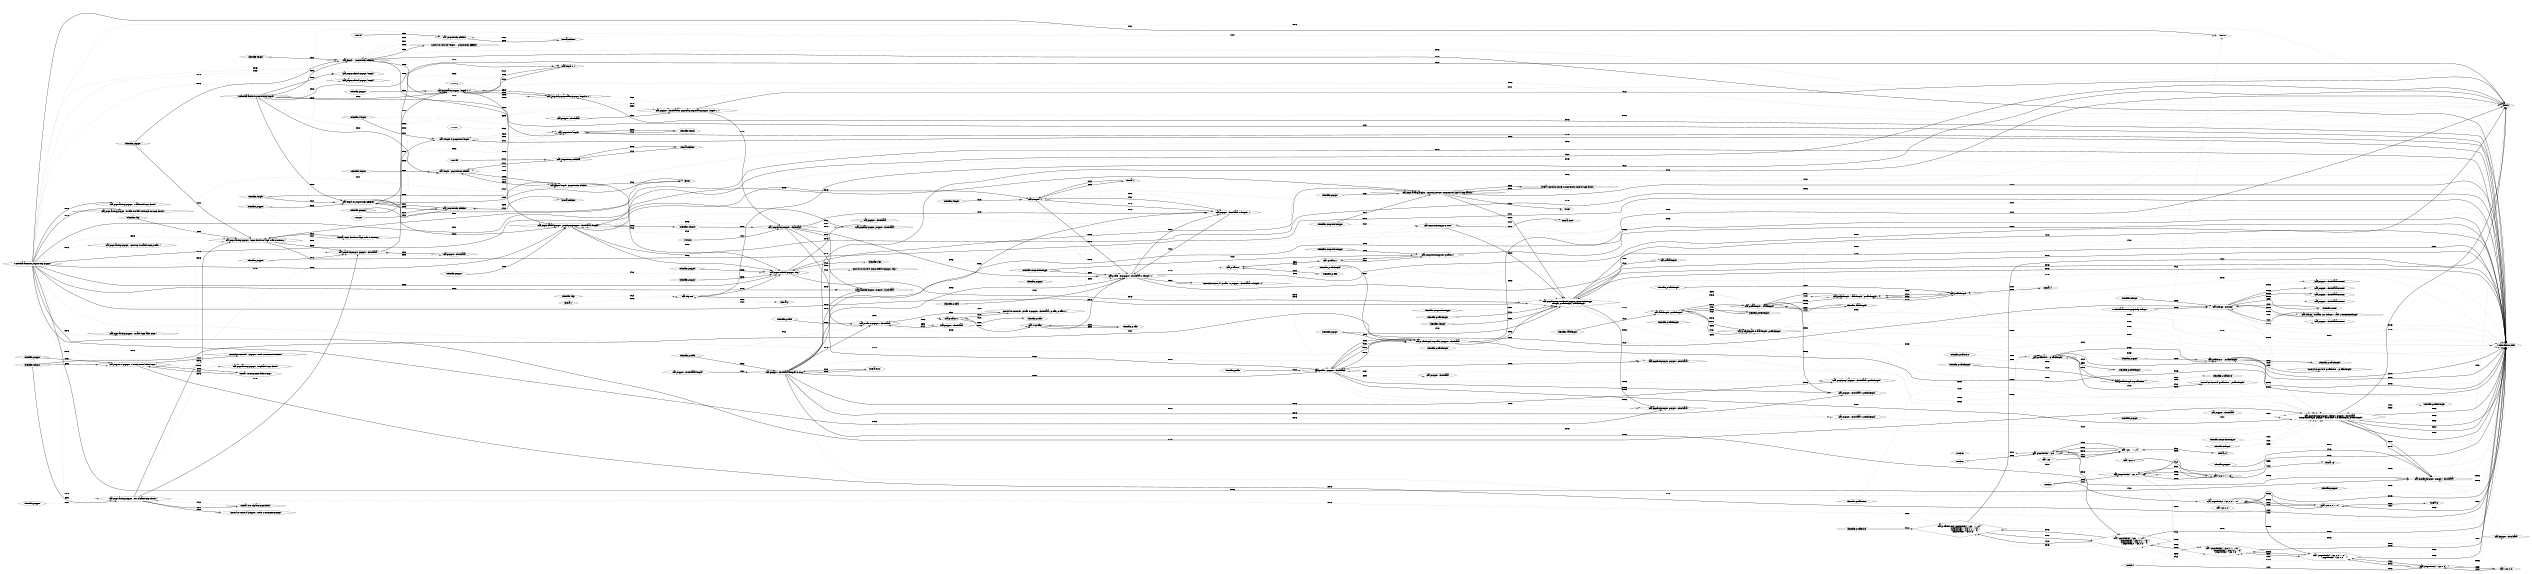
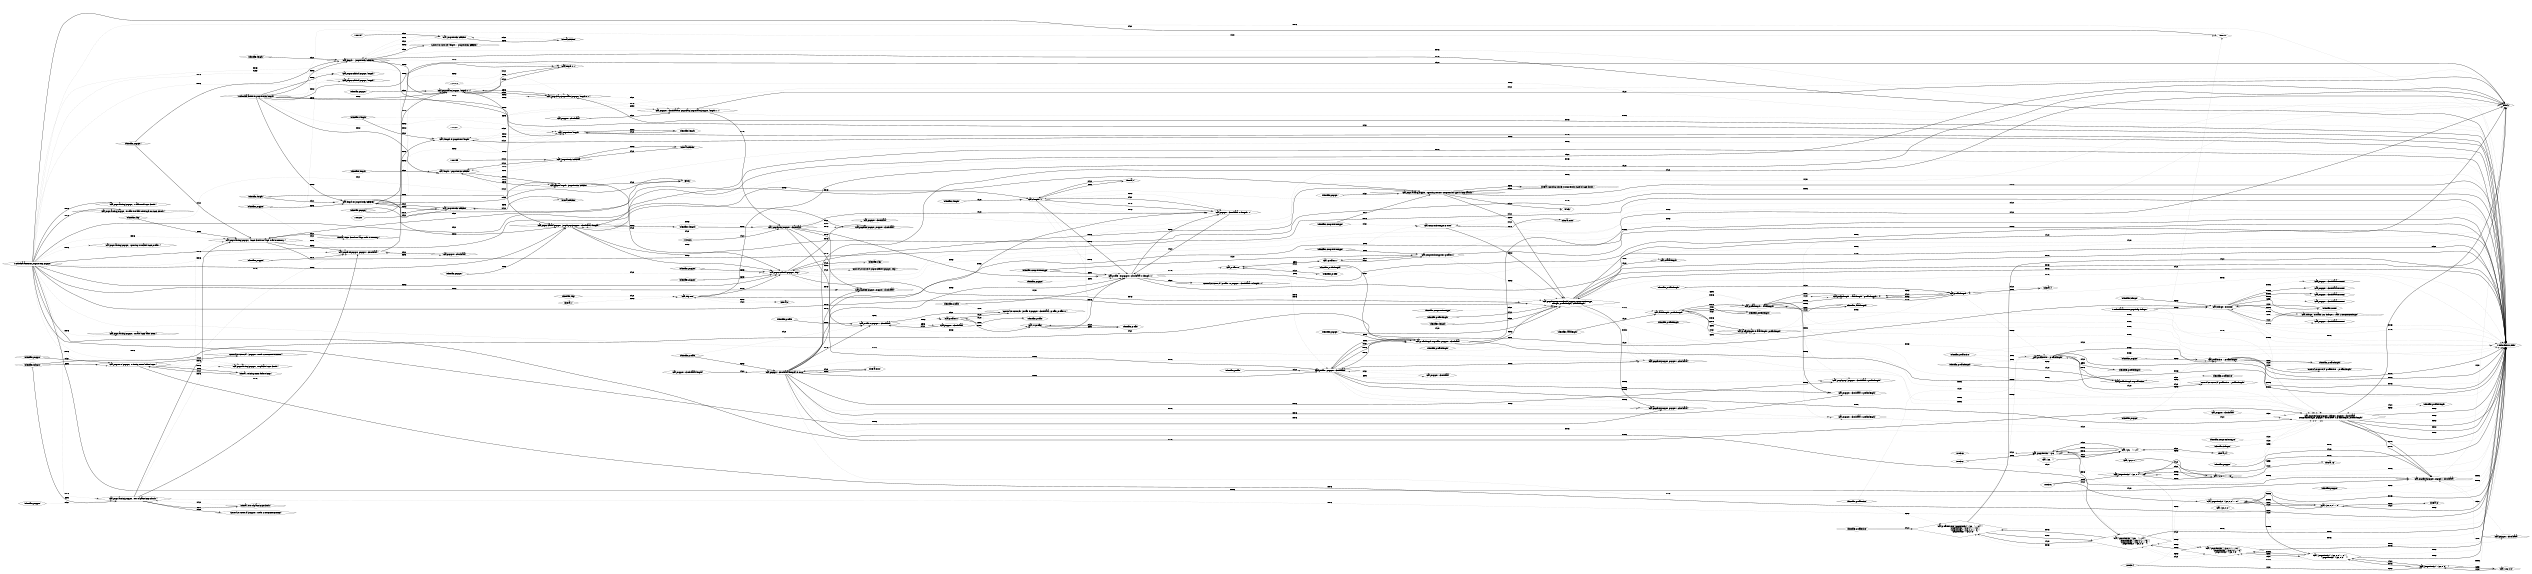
edge "(Call,*(pC + 2))" -> "(Call,*(pC + 2)<< 8)": label "AST: " -> "CFG: "
